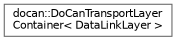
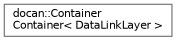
node "docan::DoCanTransportLayer Container< DataLinkLayer >": label "docan::DoCanTransportLayer Container< DataLinkLayer >" -> "docan::Container Container< DataLinkLayer >"
